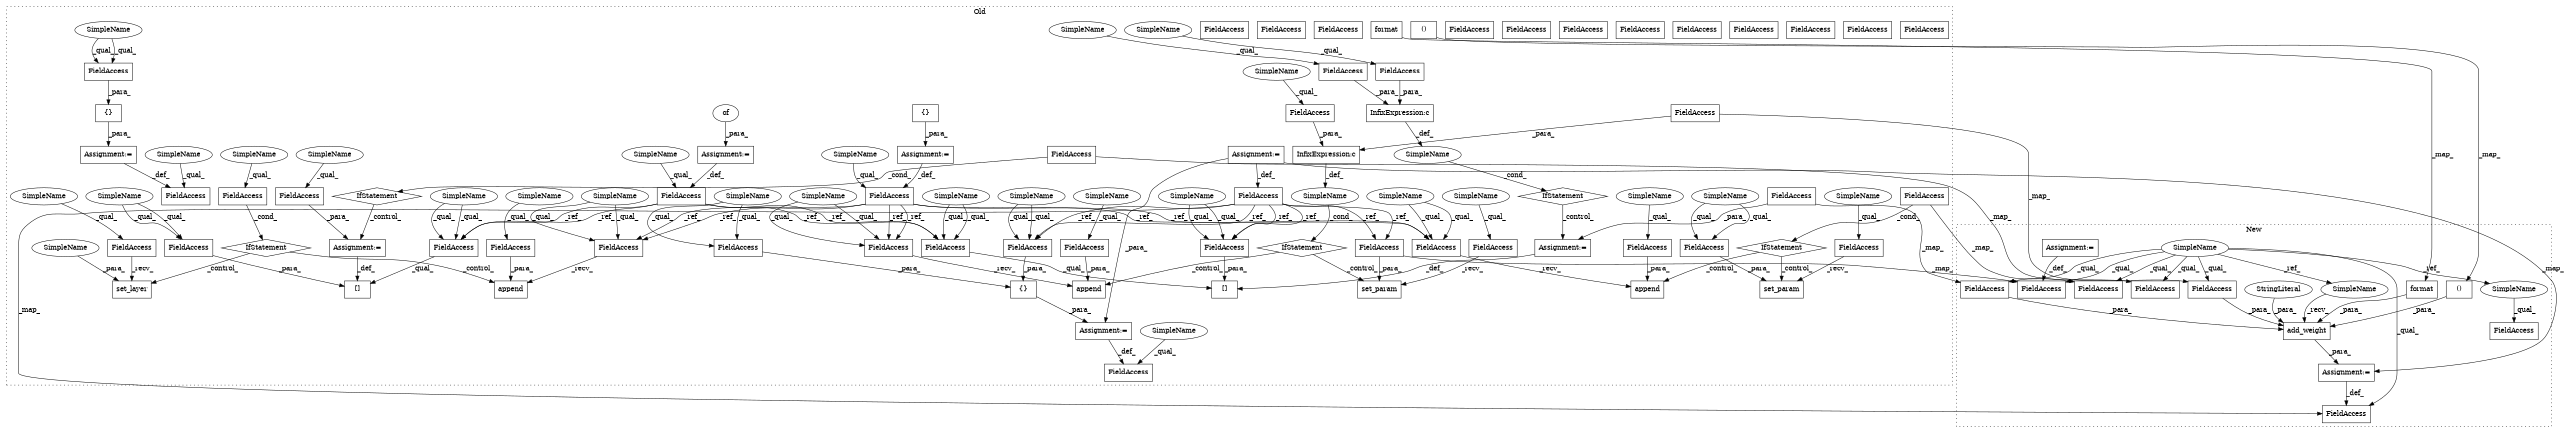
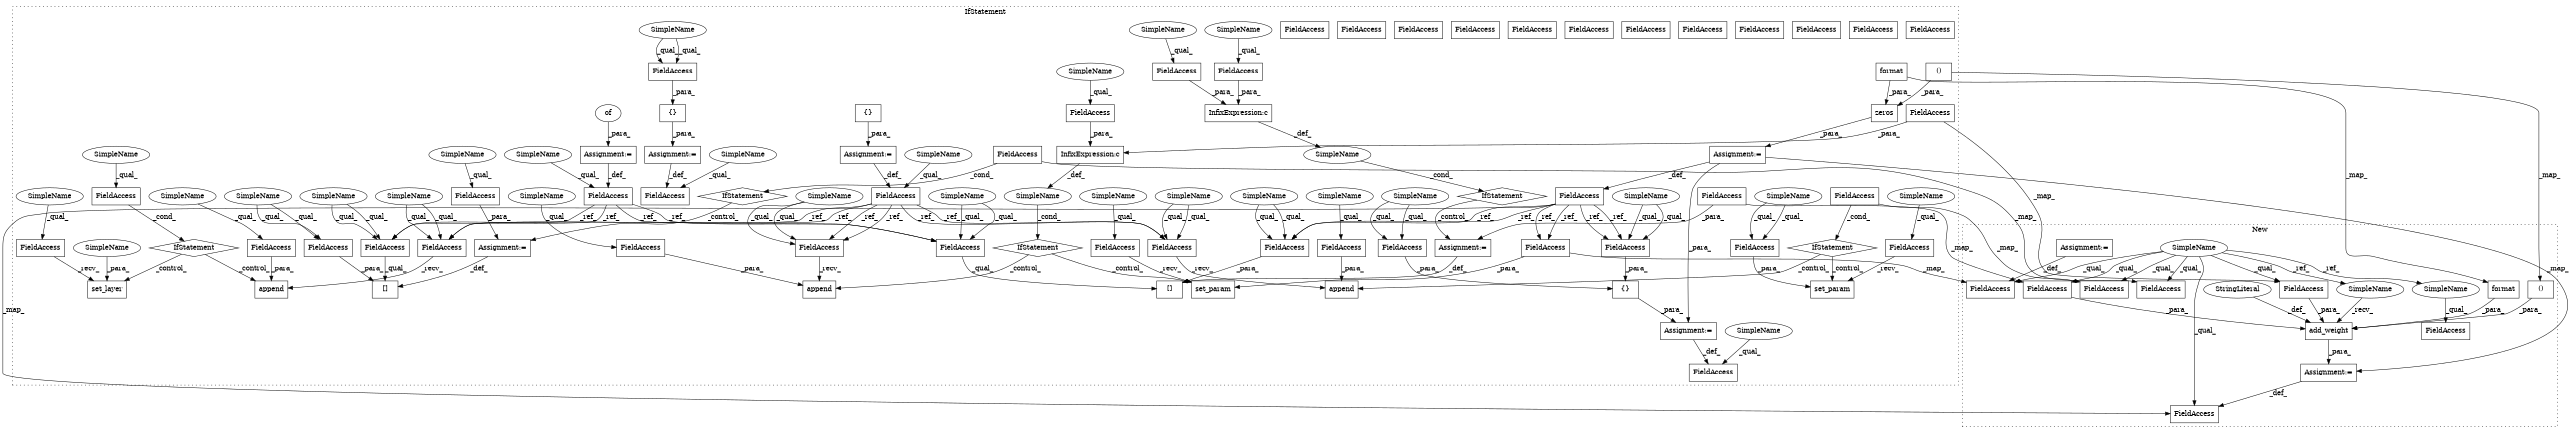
cluster "Old": label "Old" -> "IfStatement"
node "zeros": added
edge "StringLiteral" -> "add_weight": label "_para_" -> "_def_"
